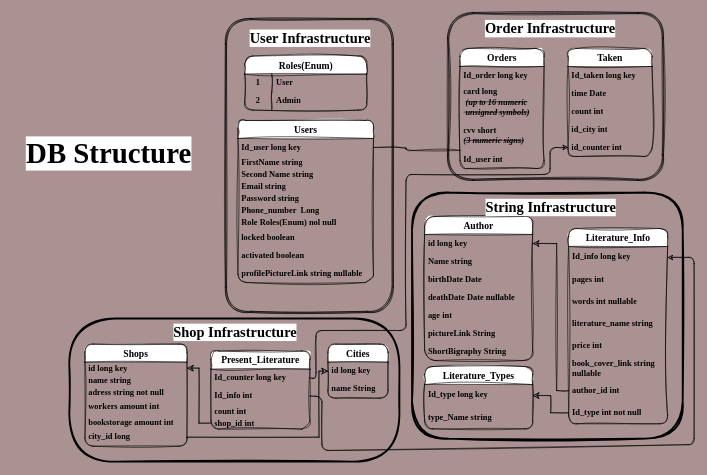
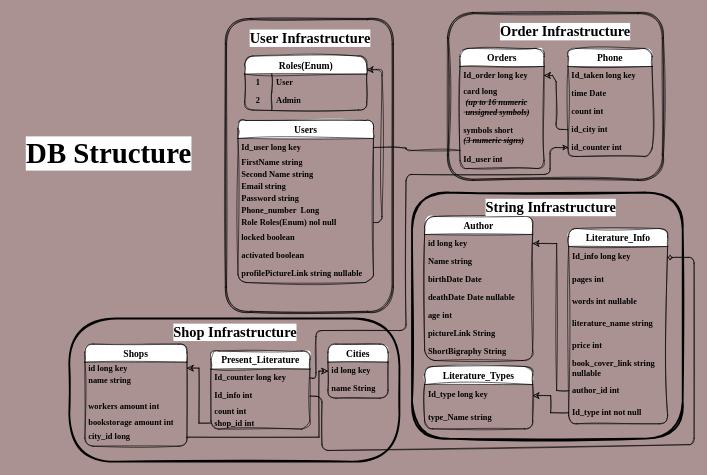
node "Order Infrastructure": moved (550, 29) -> (565, 32)
node "Taken": label "Taken" -> "Phone"
edge "id_city int" -> "Id_order long key": added
node "cvv short (3 numeric signs)": label "cvv short (3 numeric signs)" -> "symbols short (3 numeric signs)"
edge "Role Roles(Enum) nol null" -> "Roles(Enum)": added
edge "Id_info int" -> "Id_info long key": arrowhead classic -> diamond
node "adress string not null": removed
